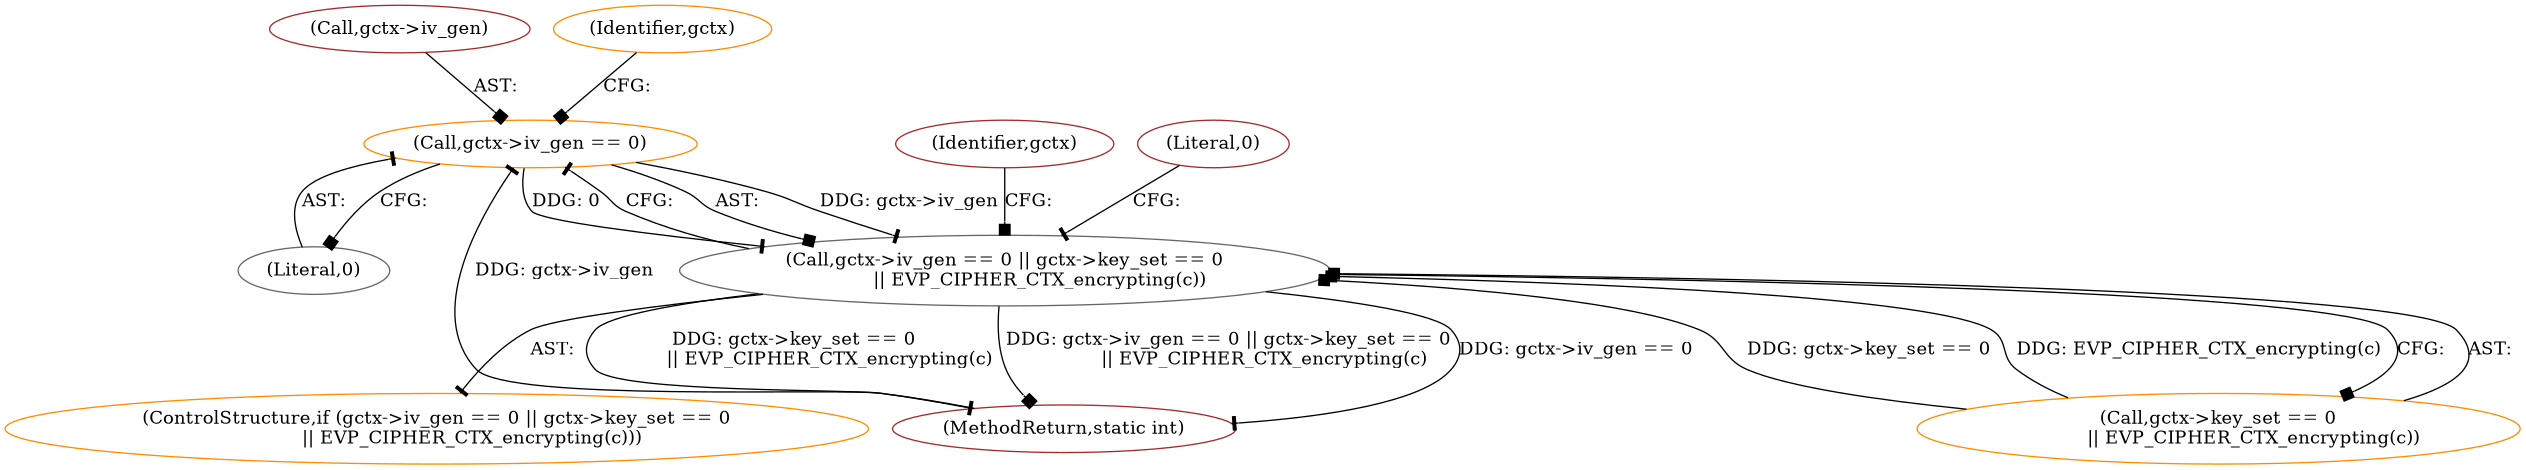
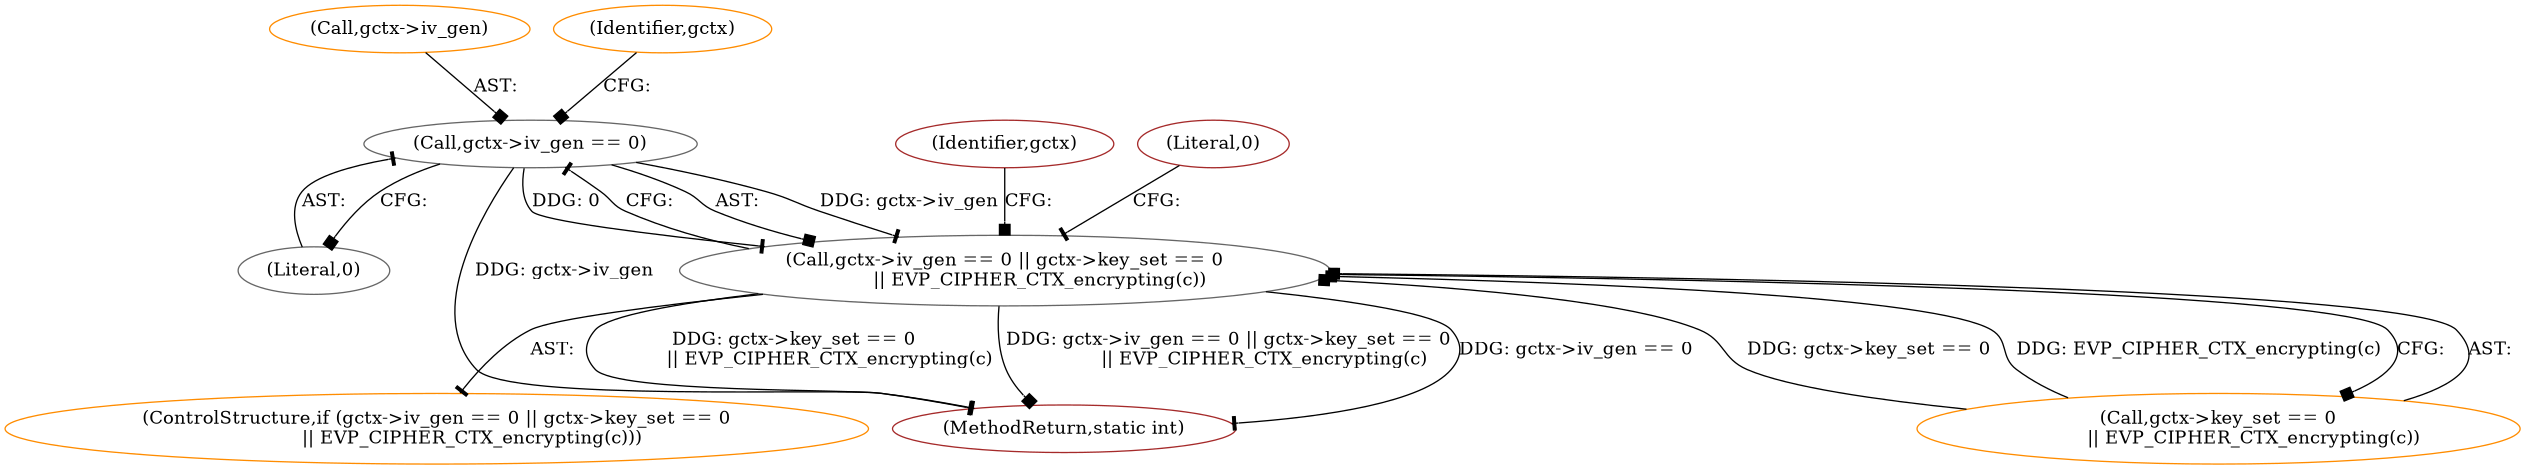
node "(Call,gctx->iv_gen)": color brown -> darkorange
node "(Call,gctx->iv_gen == 0)": color darkorange -> gray40
edge "(MethodReturn,static int)" -> "(Call,gctx->iv_gen == 0)": reversed
